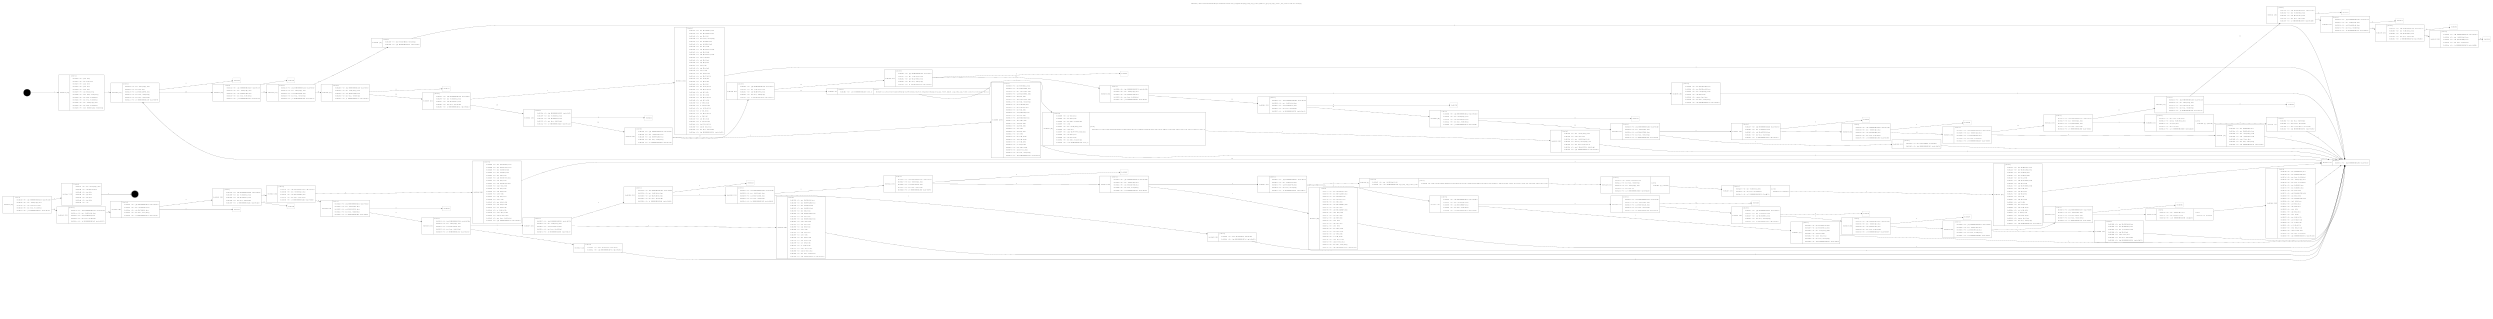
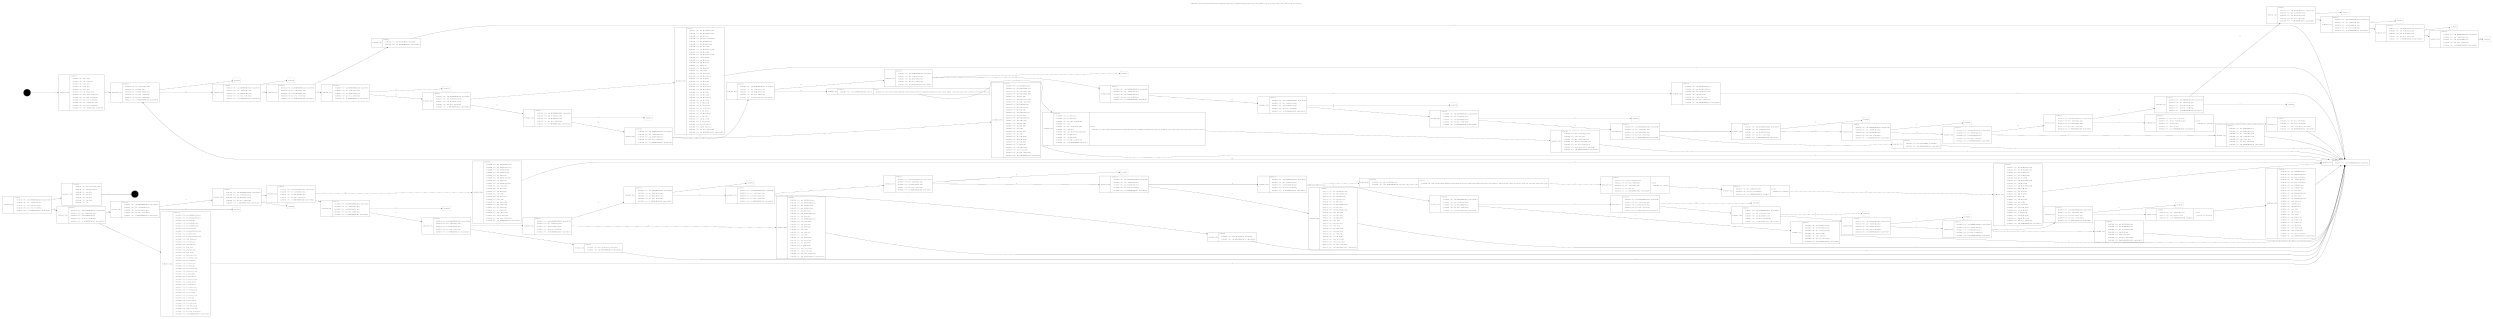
node "0x401a07 [144]": added
